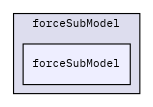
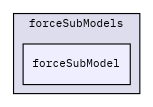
cluster "forceSubModel": label "forceSubModel" -> "forceSubModels"
